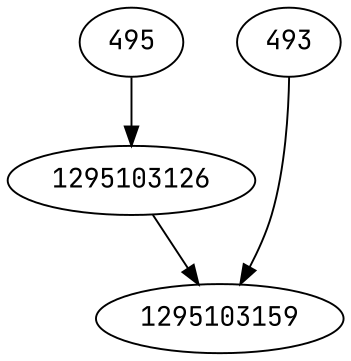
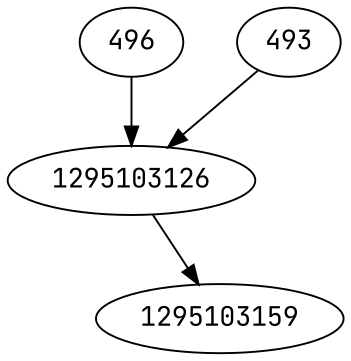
node "495": label "495" -> "496"
edge "493" -> "1295103159": now "493" -> "1295103126"
